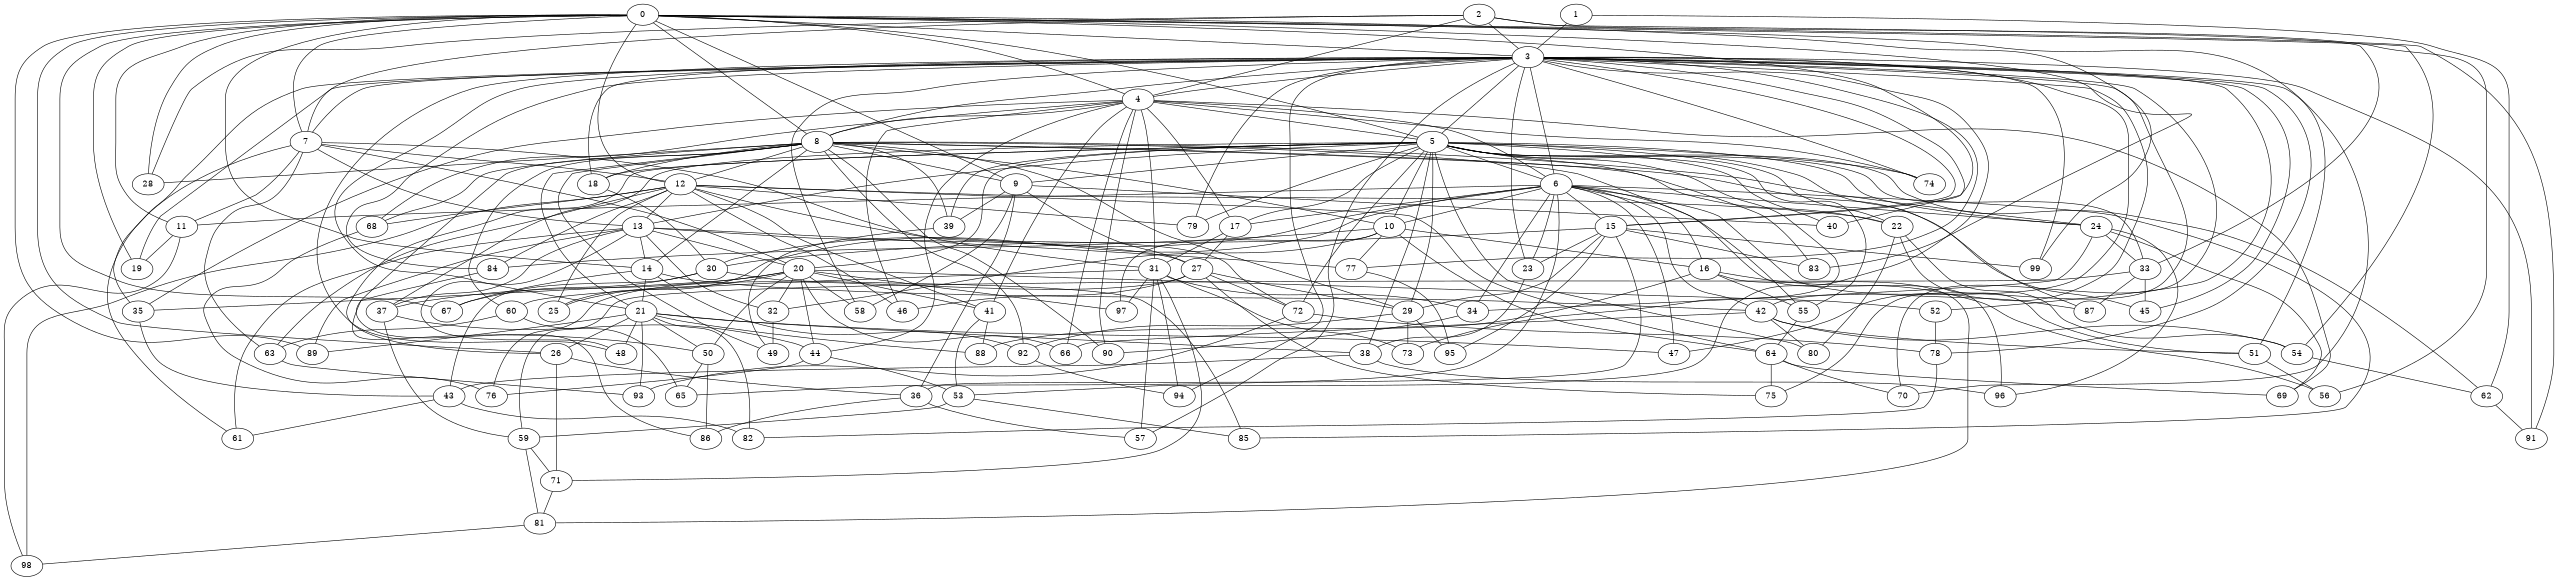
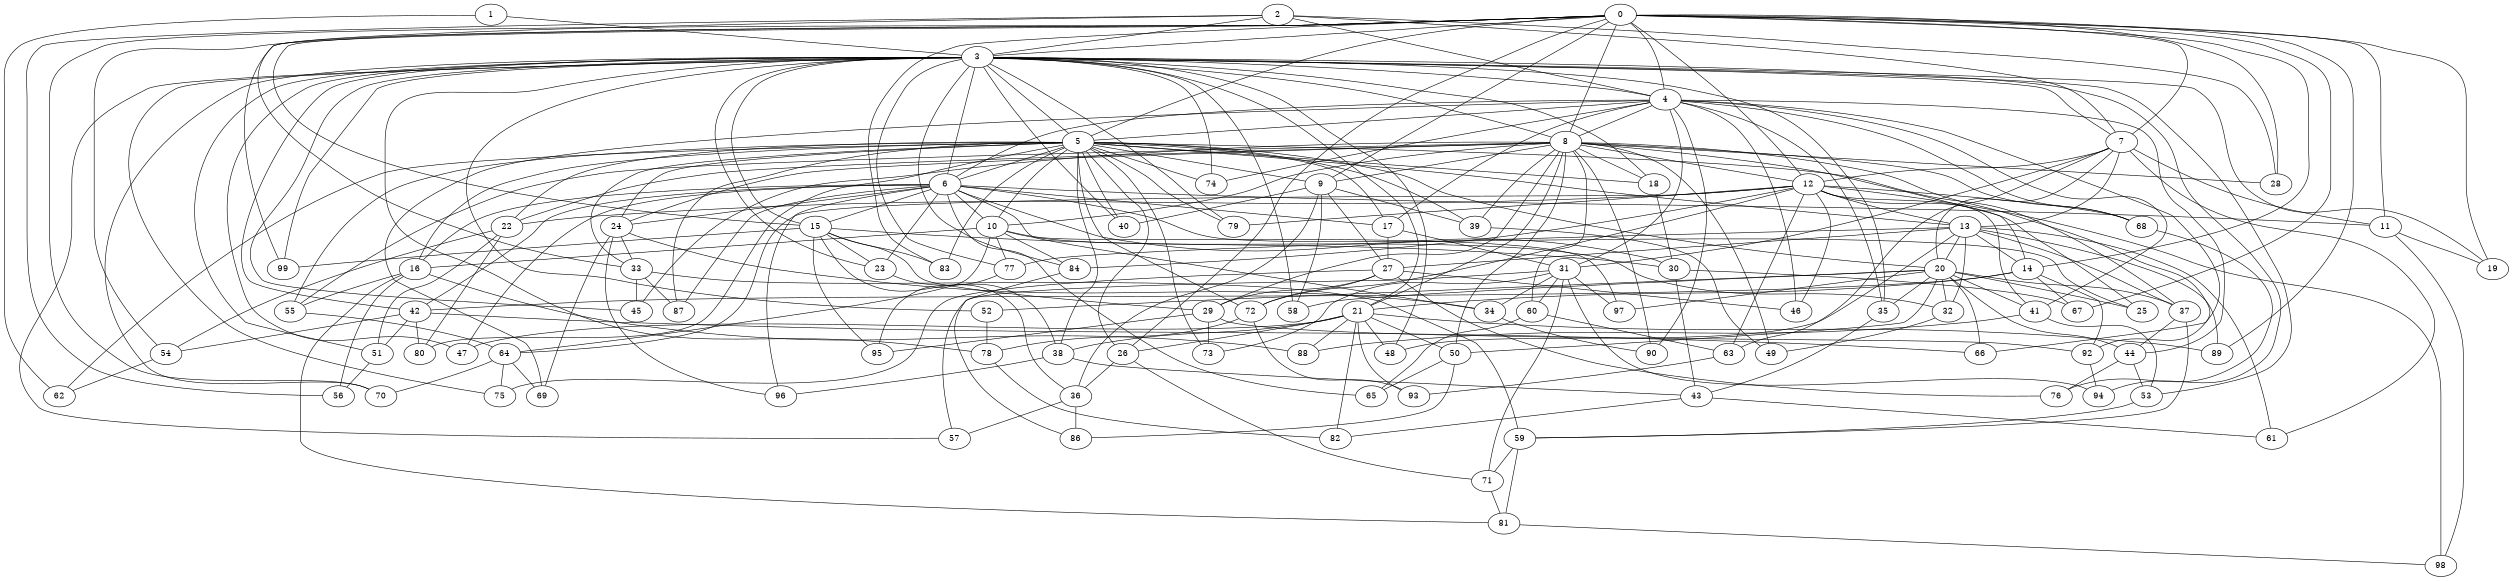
edge "5" -- "29": now "5" -- "16"
node "85": removed
node "91": removed
